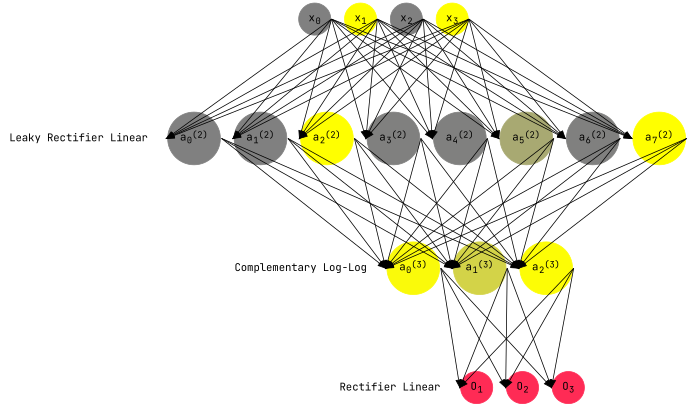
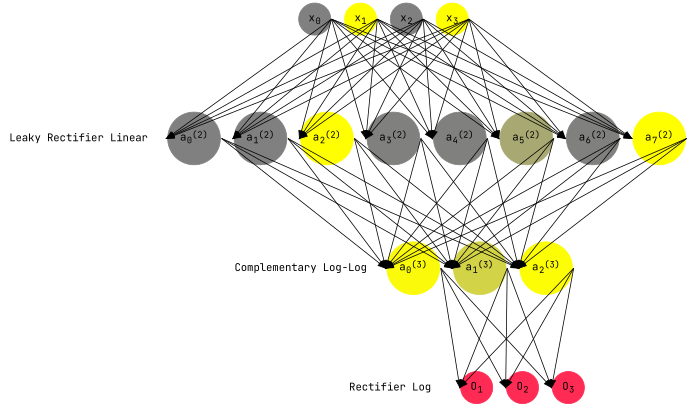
node "Rectifier Linear": label "Rectifier Linear" -> "Rectifier Log"
